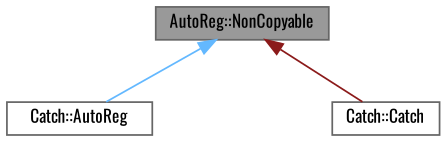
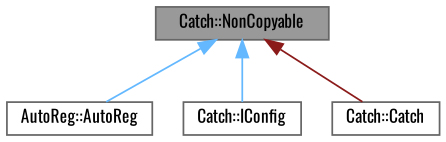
node "AutoReg::NonCopyable": label "AutoReg::NonCopyable" -> "Catch::NonCopyable"
node "Catch::AutoReg": label "Catch::AutoReg" -> "AutoReg::AutoReg"
node "Catch::IConfig": added
